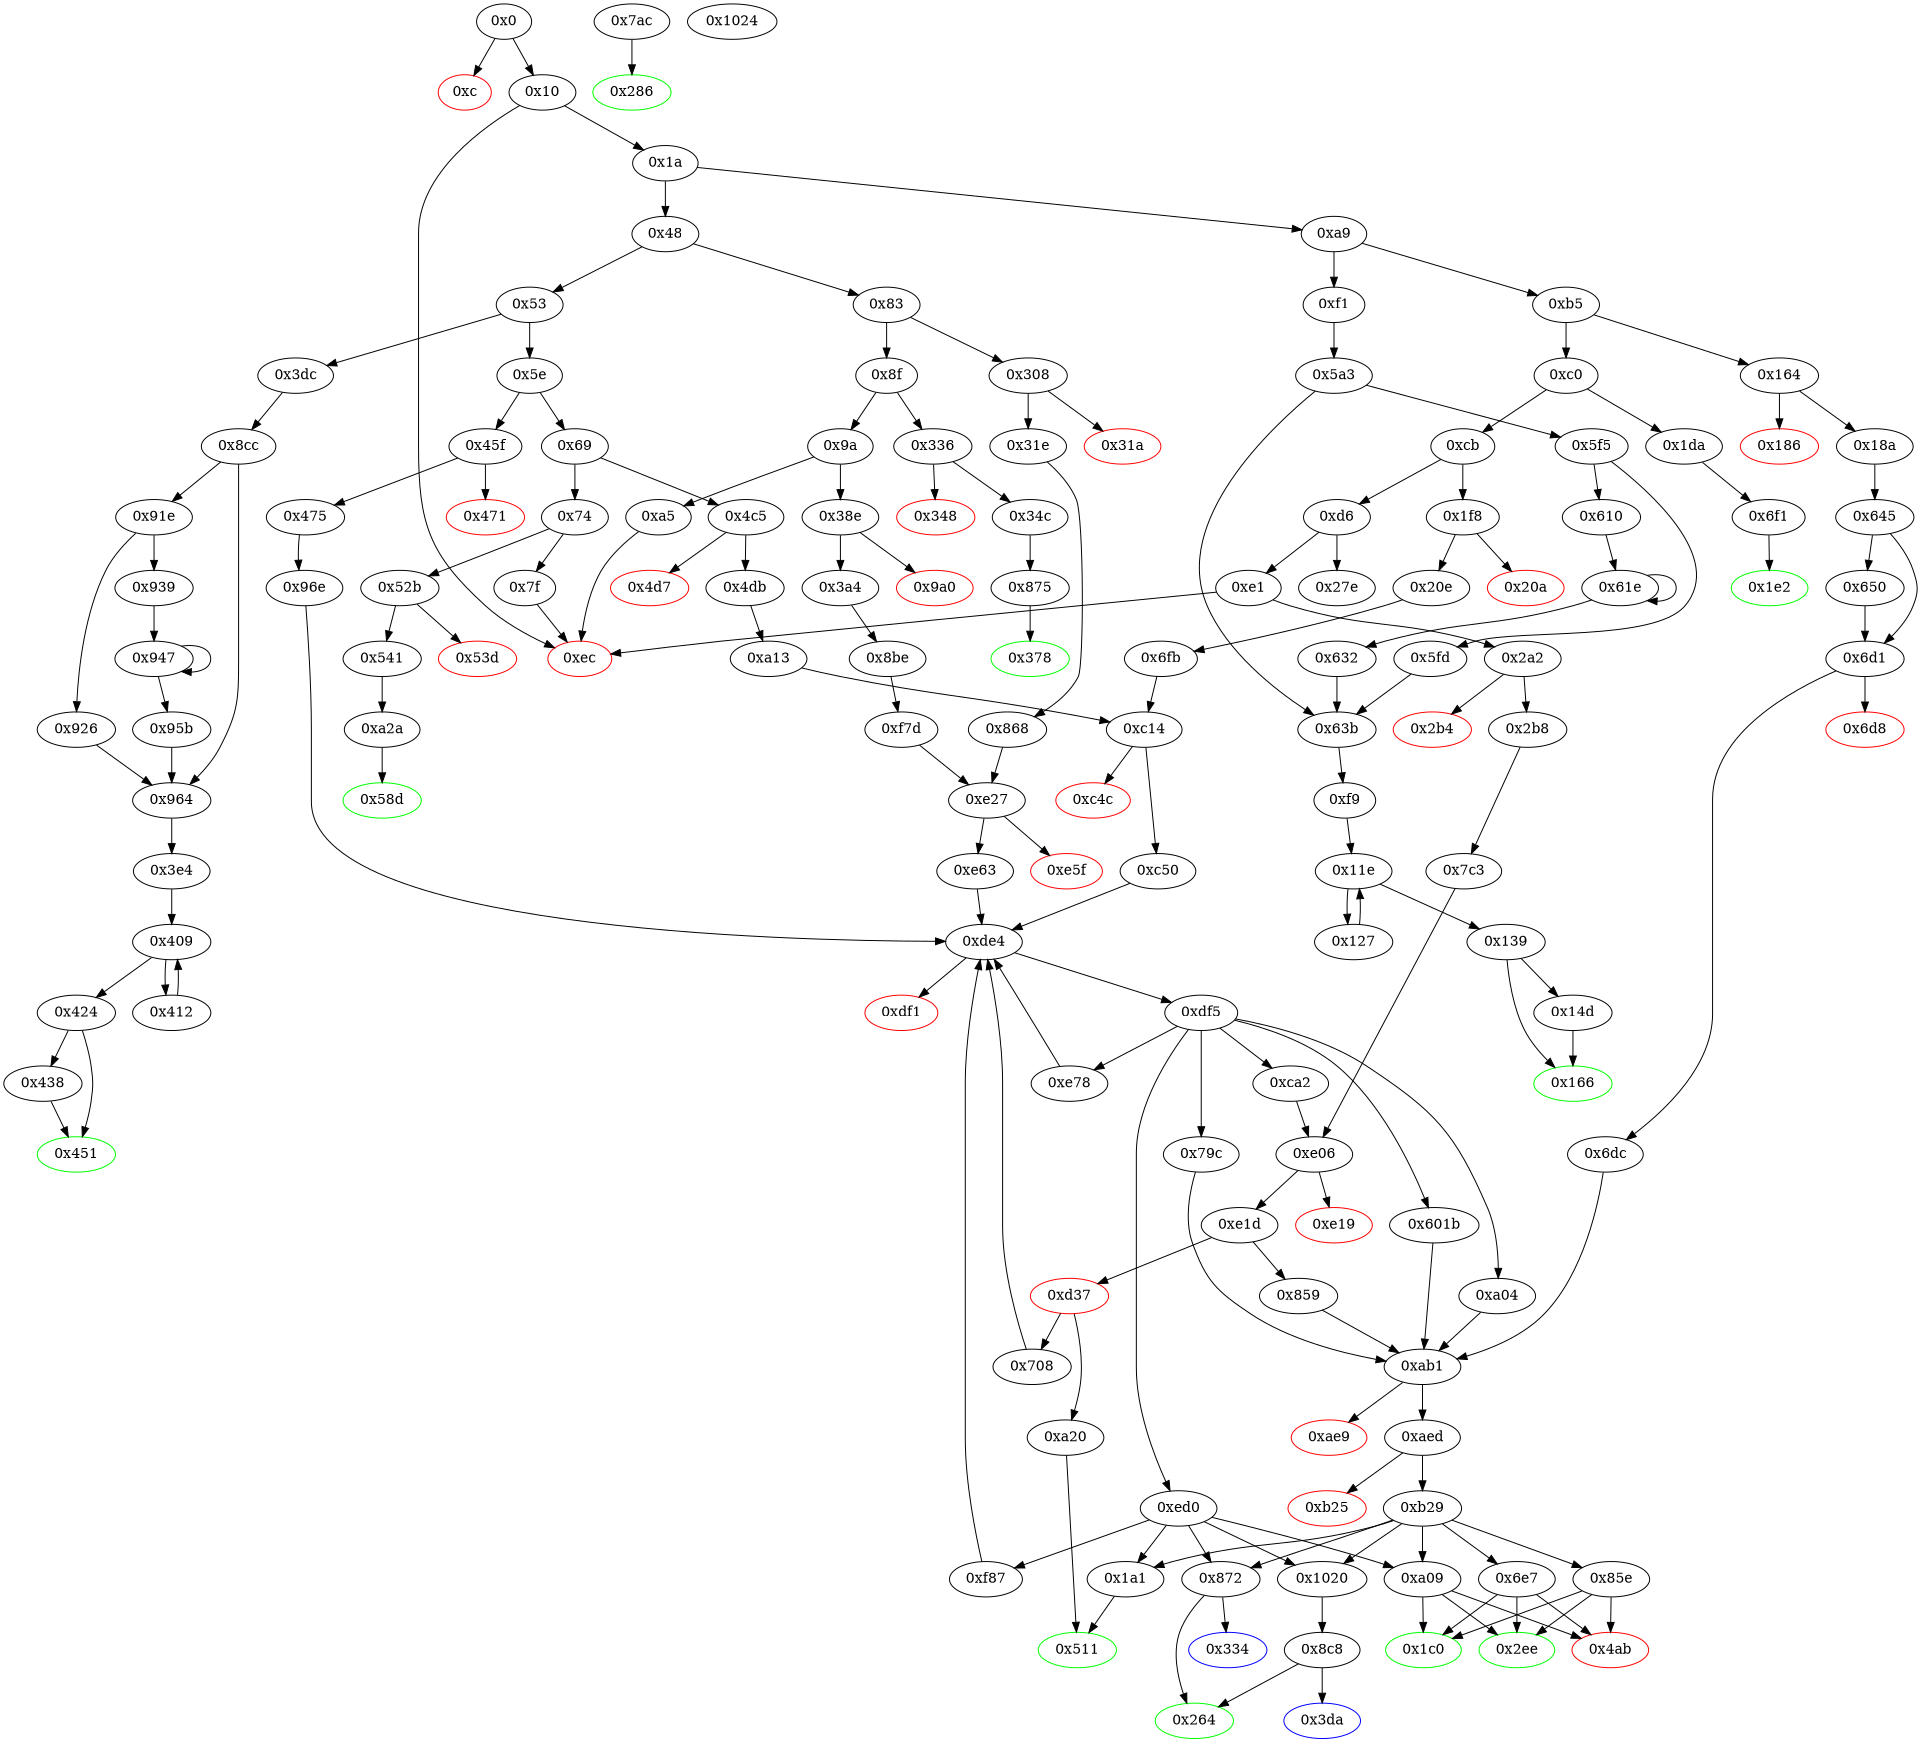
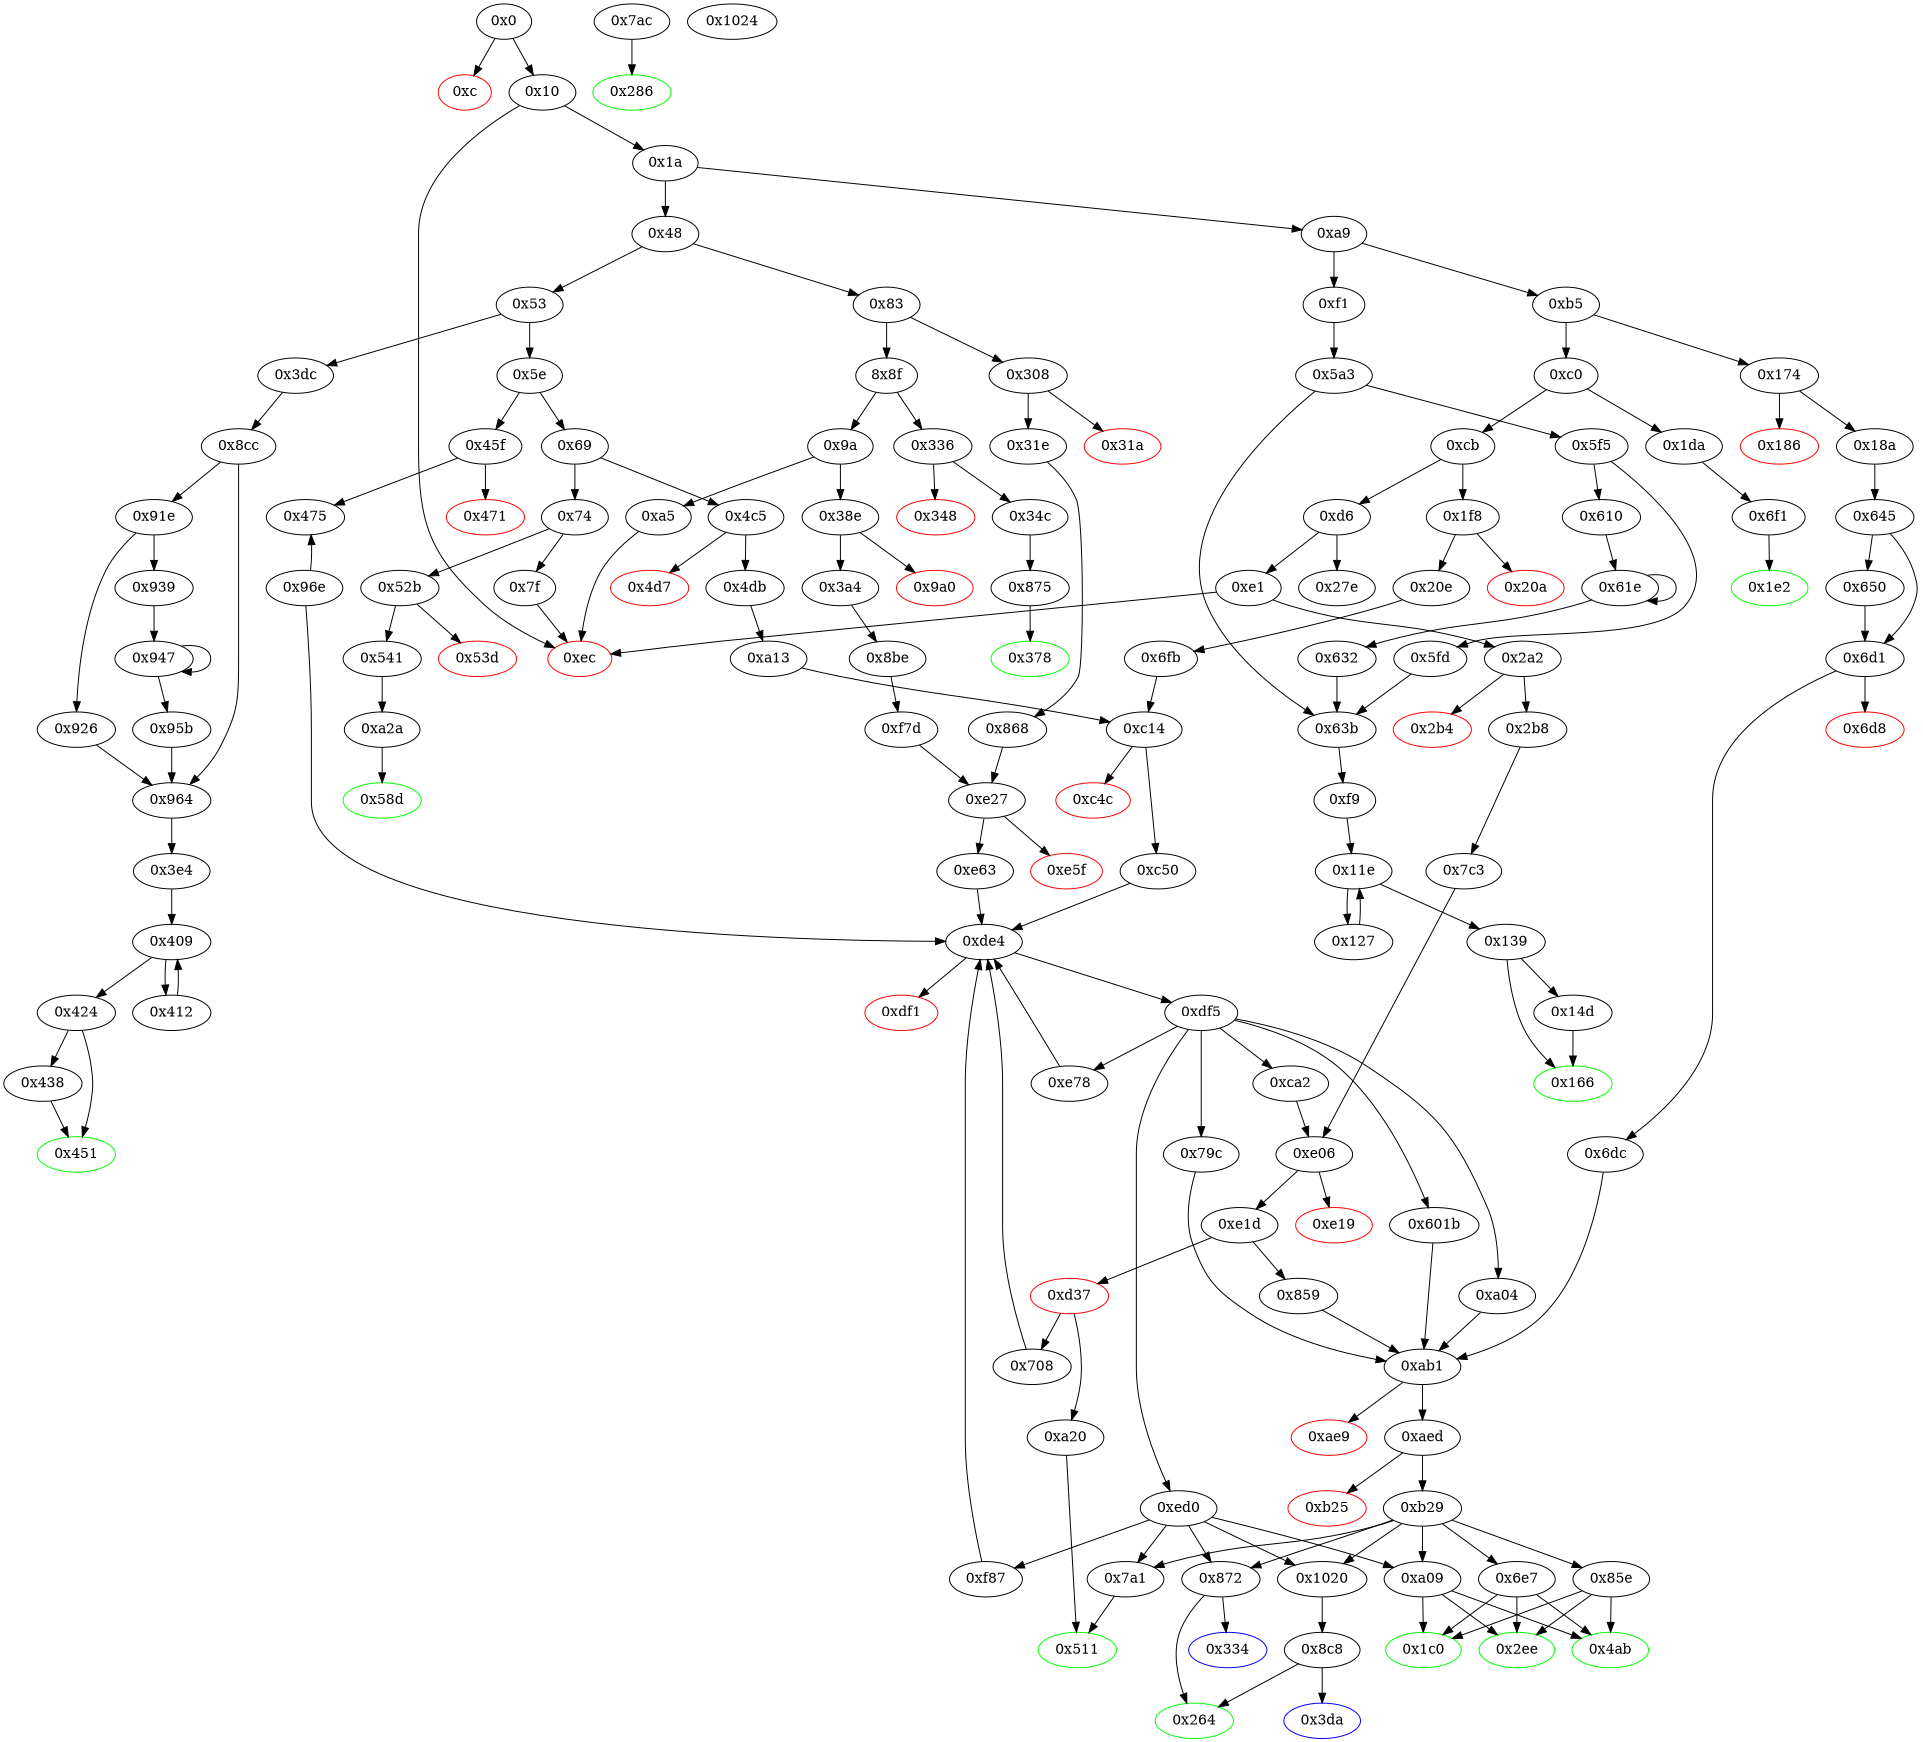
node "0x8f": label "0x8f" -> "8x8f"
node "0x164": label "0x164" -> "0x174"
edge "0x475" -> "0x96e": reversed
node "0x1a1": label "0x1a1" -> "0x7a1"
node "0x4ab": color red -> green
